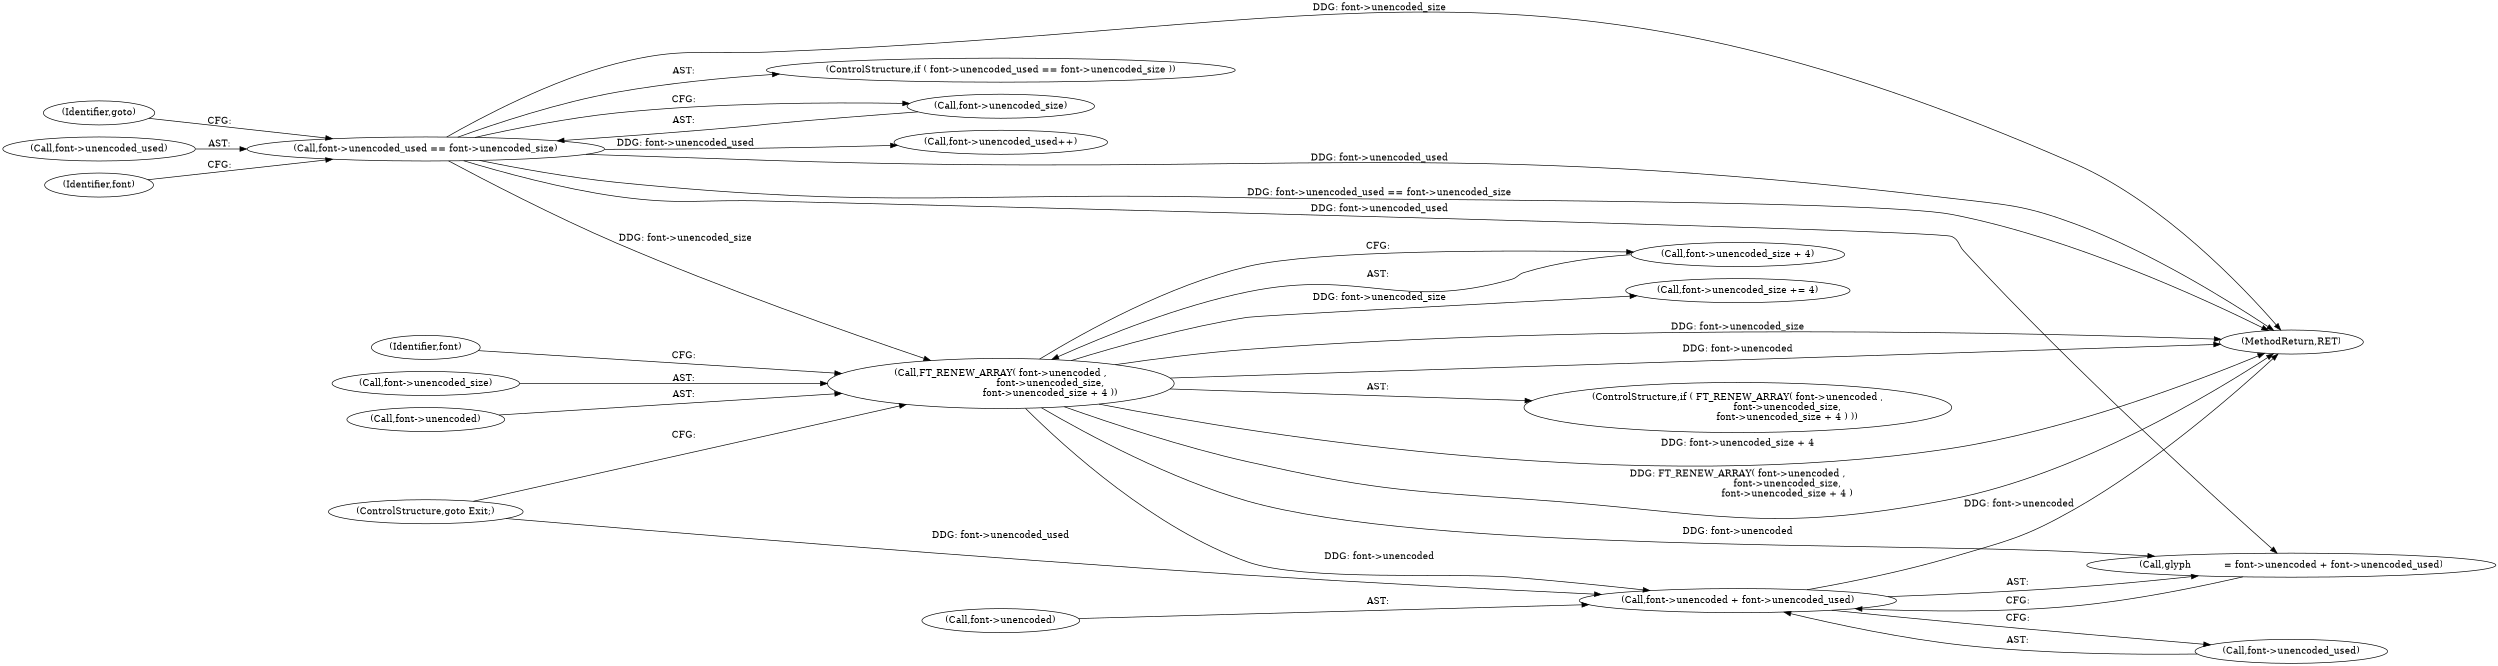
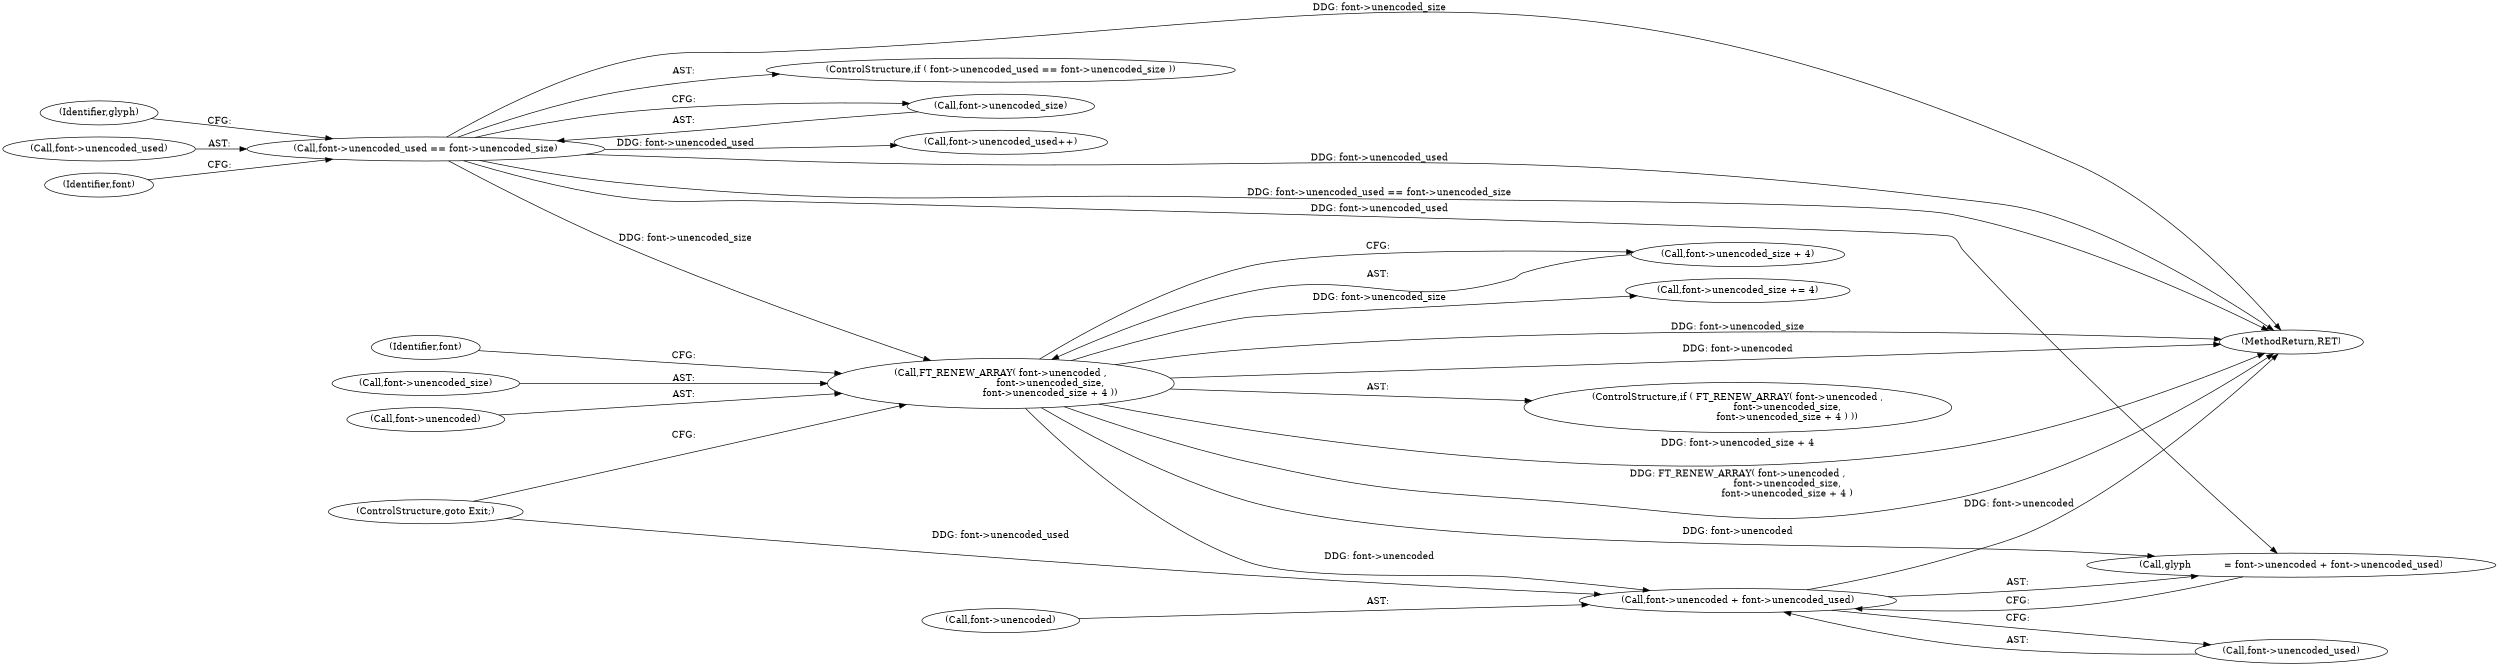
node "(Identifier,goto)": label "(Identifier,goto)" -> "(Identifier,glyph)"
